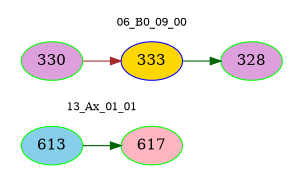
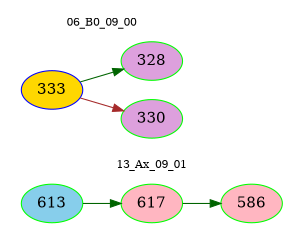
edge "330" -> "333": reversed
cluster "13_Ax_01_01": label "13_Ax_01_01" -> "13_Ax_09_01"
node "586": added
